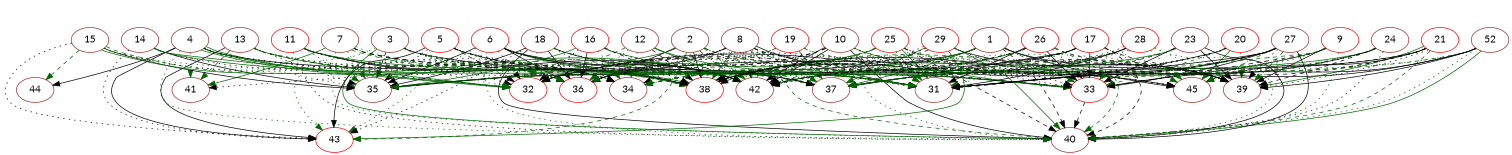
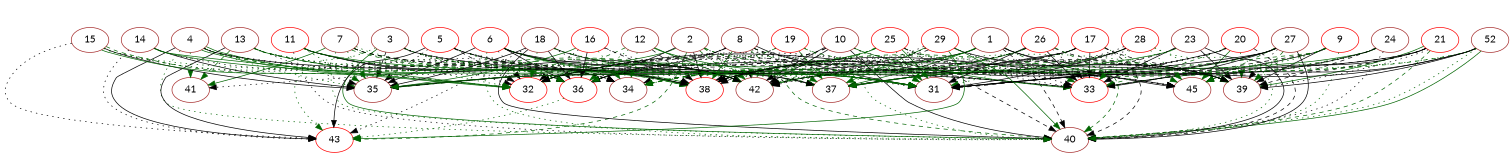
edge "4" -> "42": style solid -> dashed
edge "16" -> "33": removed
node "44": removed
edge "6" -> "43": now "36" -> "43"
edge "33" -> "40": now "20" -> "40"
